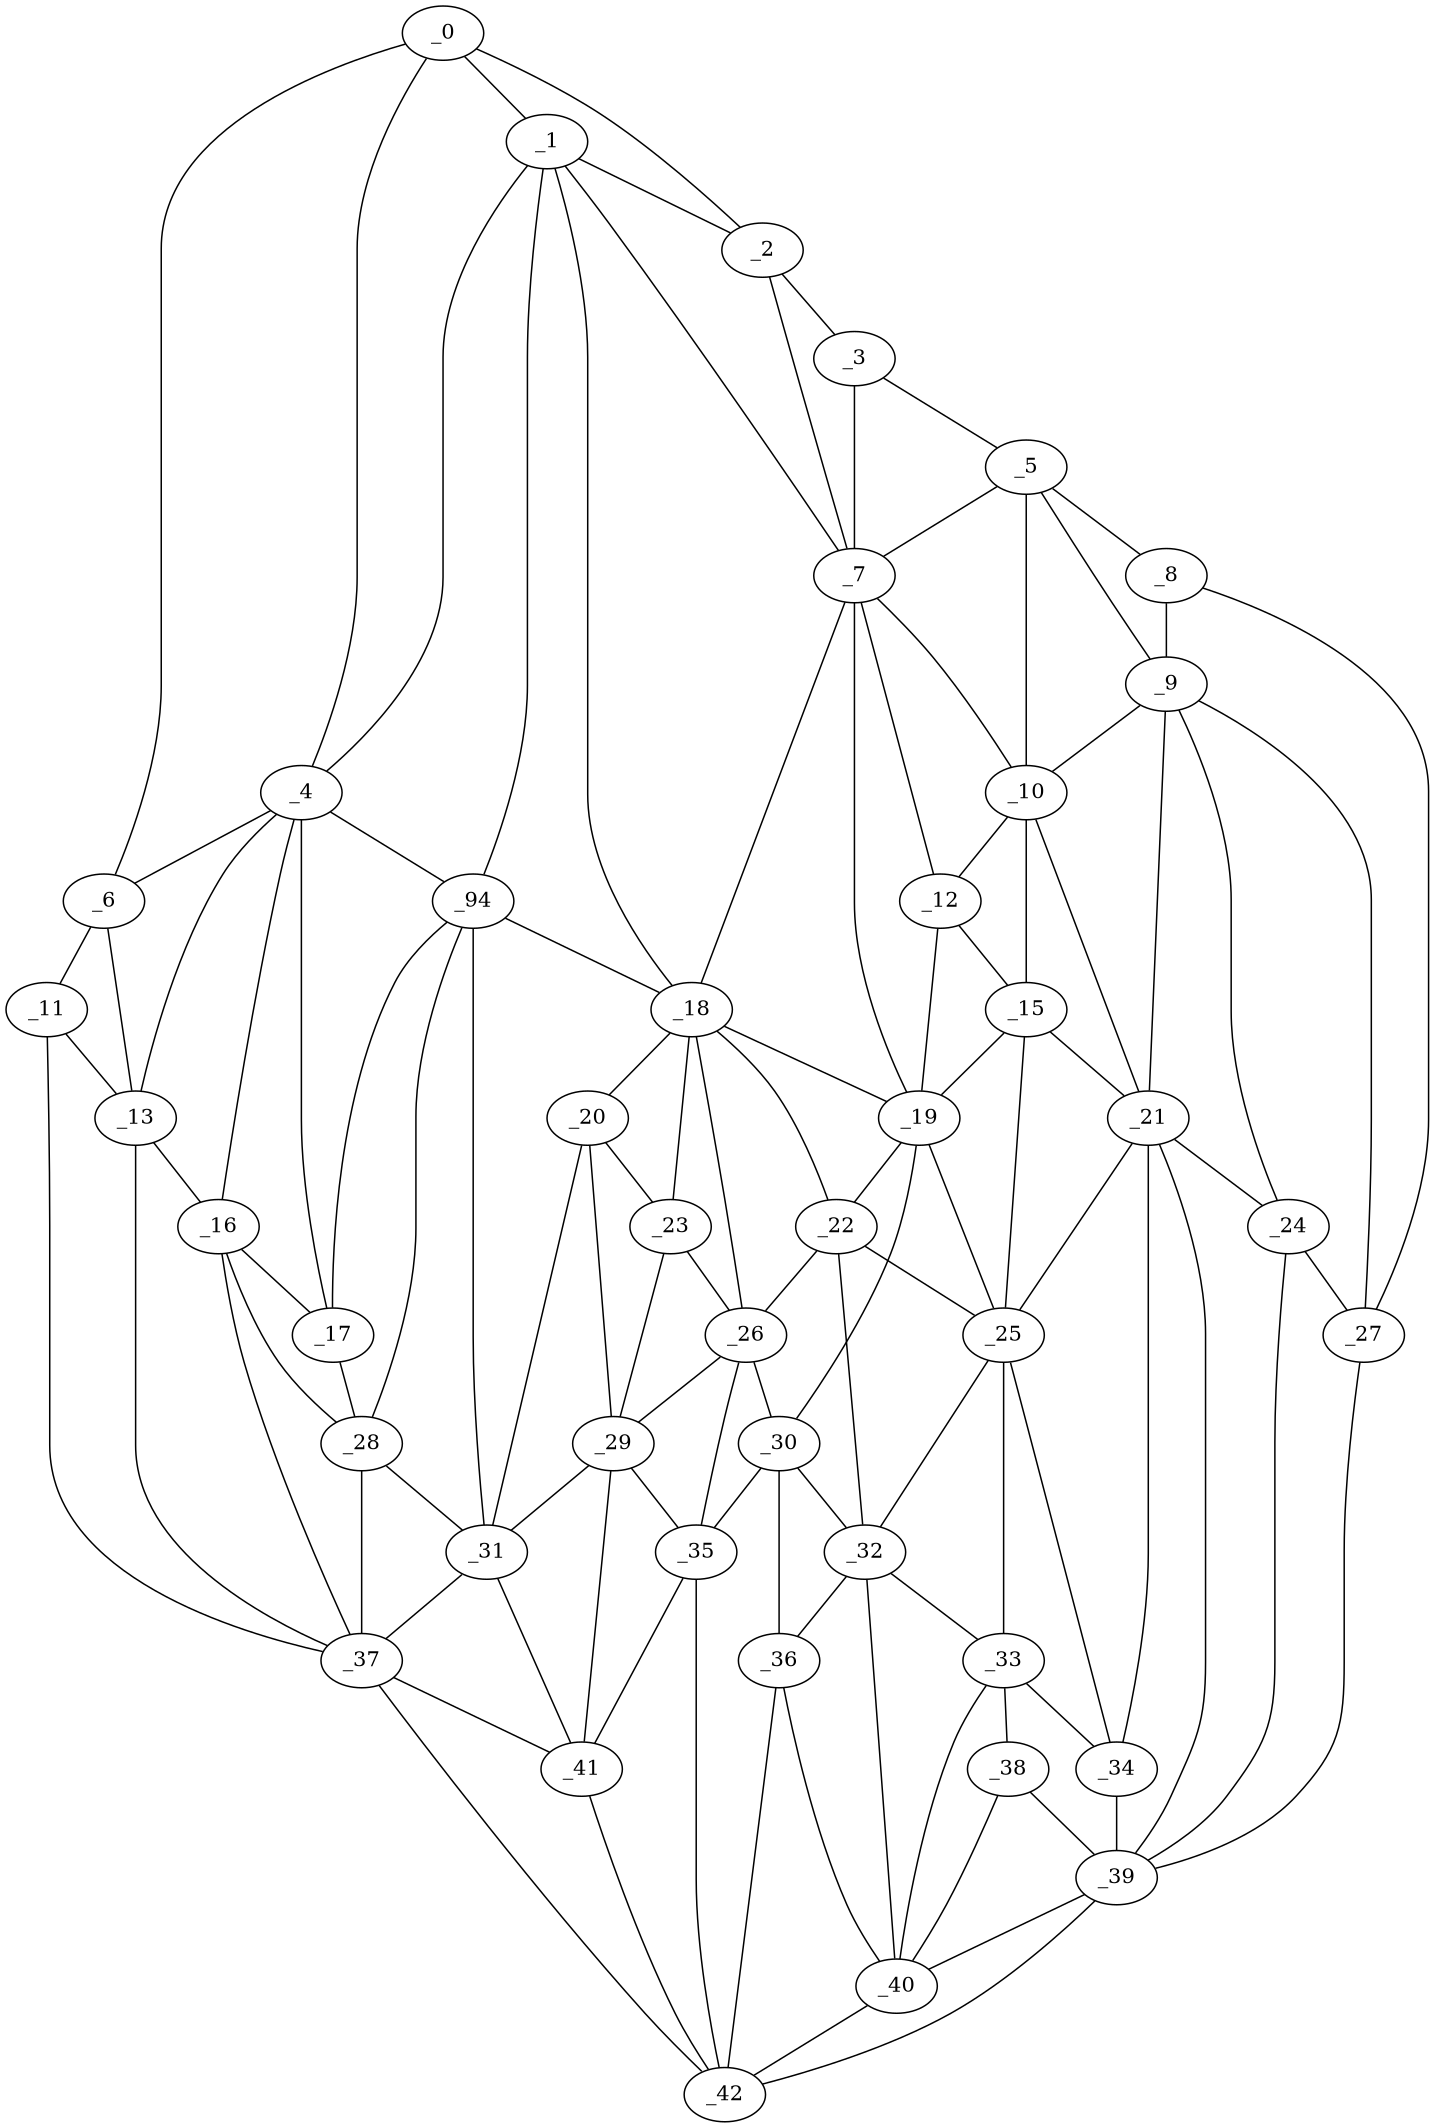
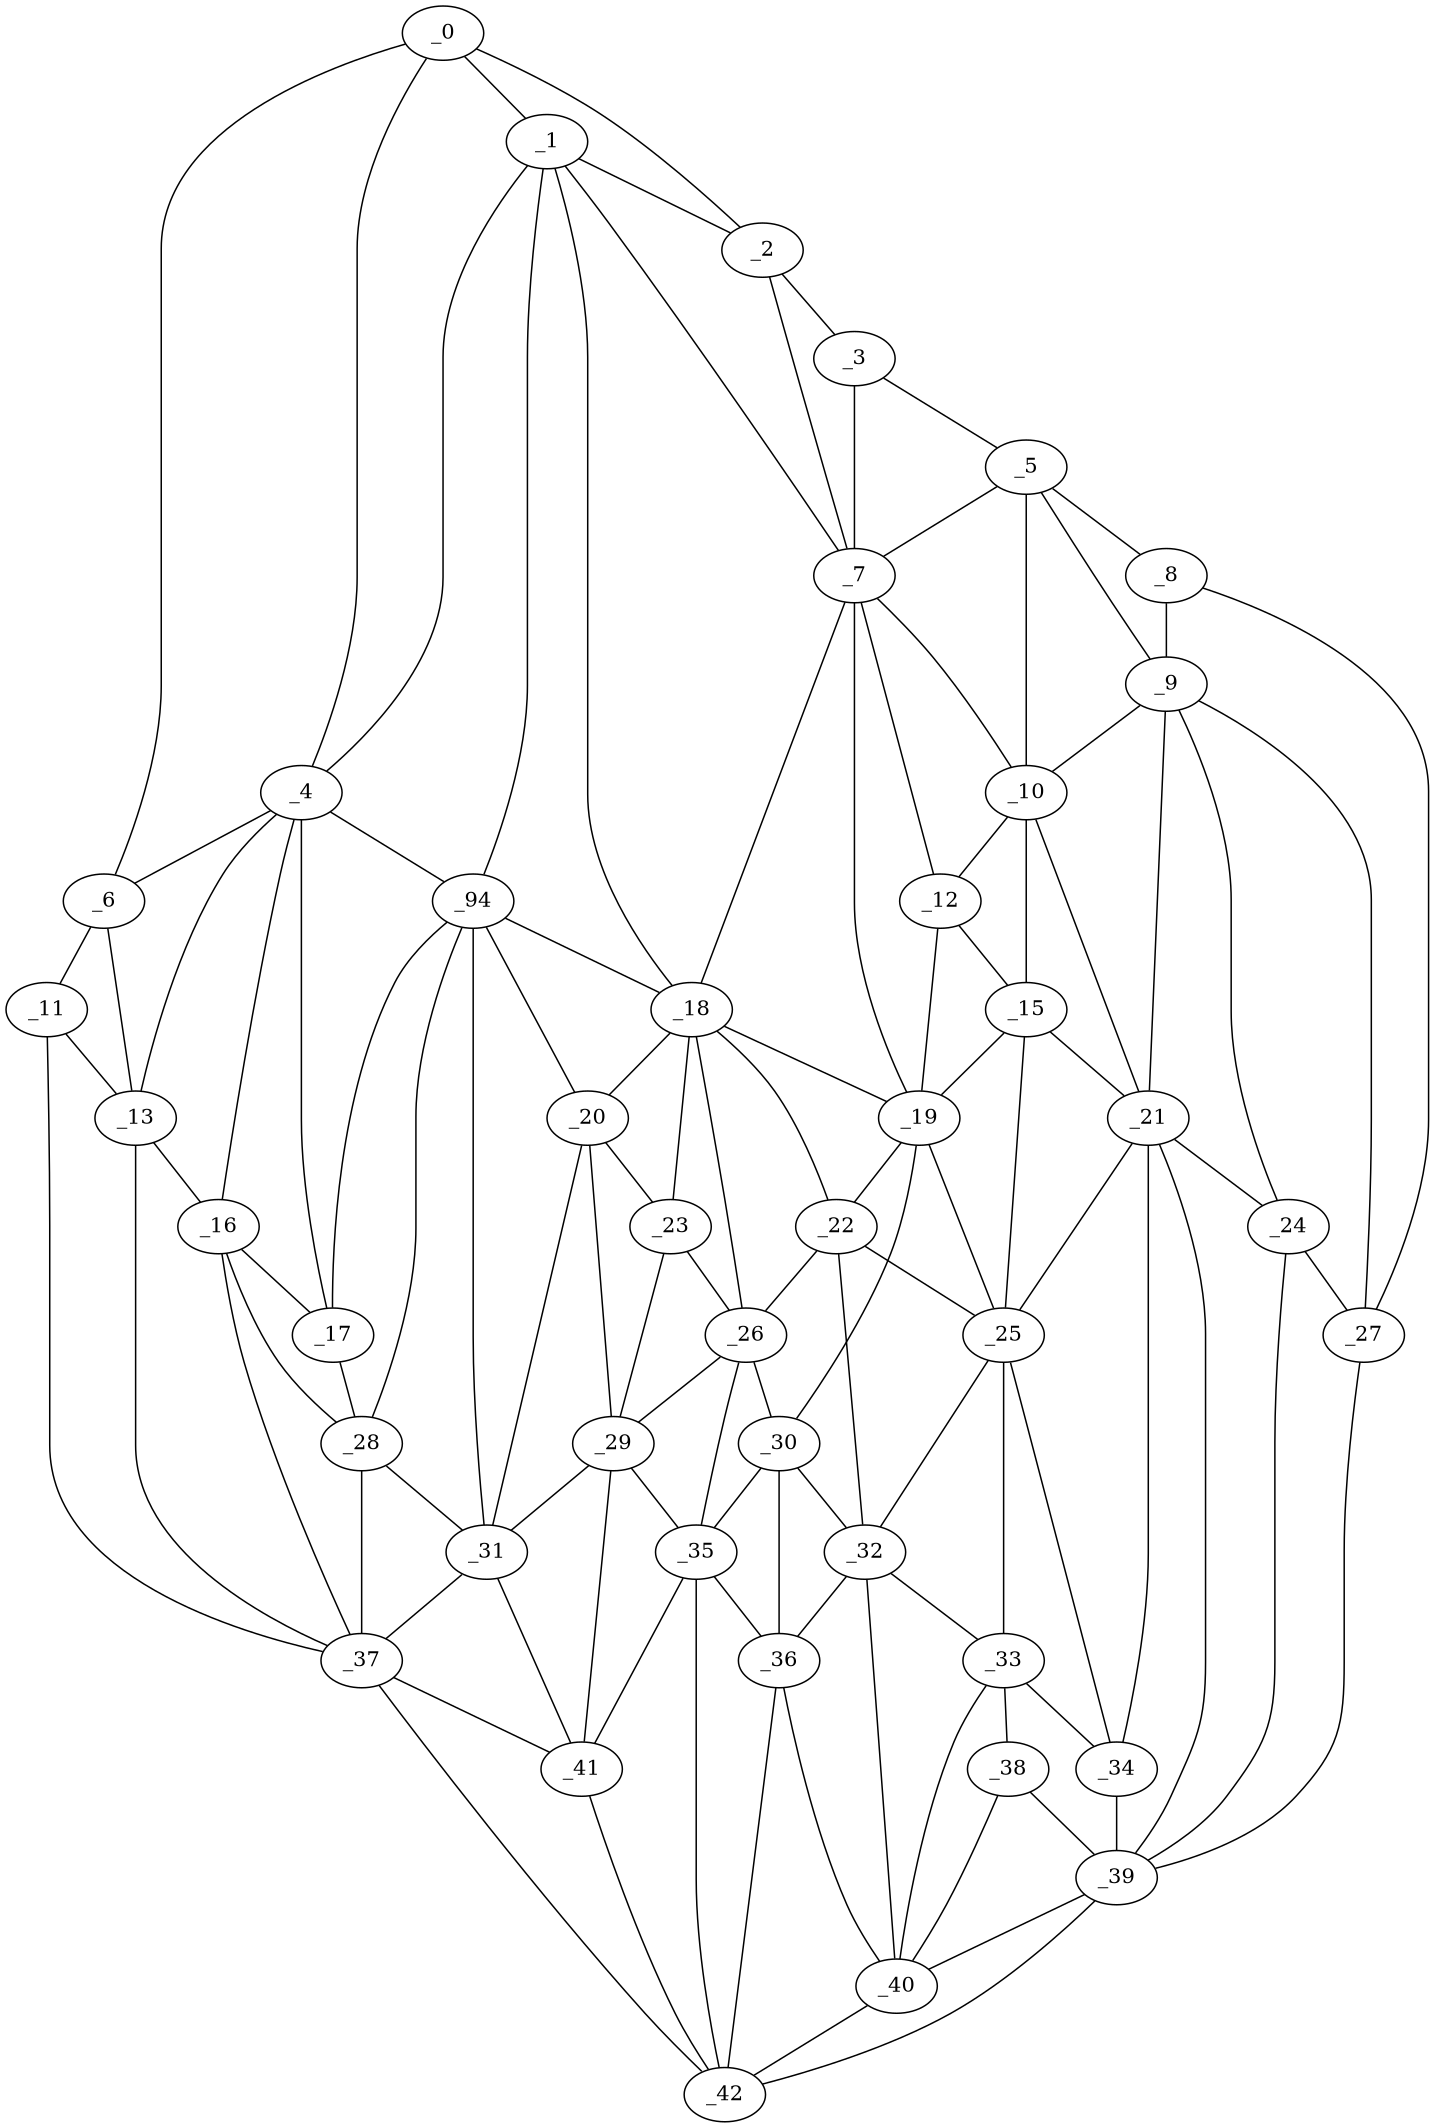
edge "_94" -- "_20": added
edge "_35" -- "_36": added
